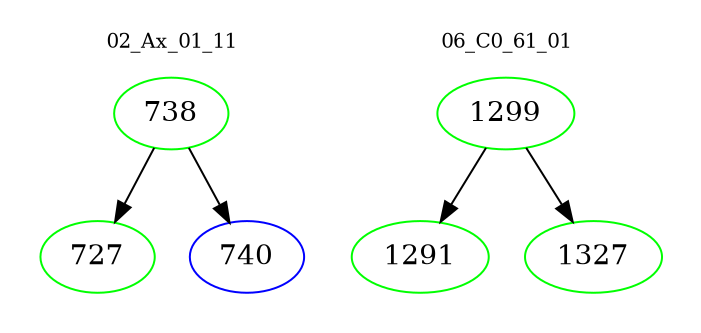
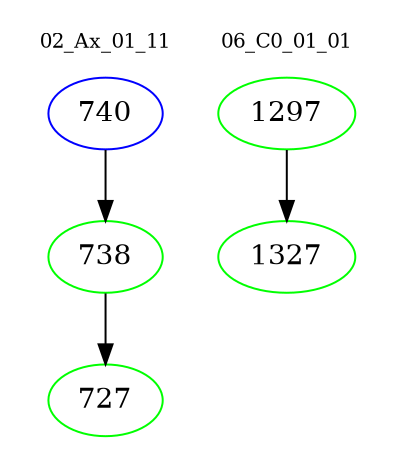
cluster "06_C0_61_01": label "06_C0_61_01" -> "06_C0_01_01"
node "1299": label "1299" -> "1297"
edge "738" -> "740": reversed
node "1291": removed
